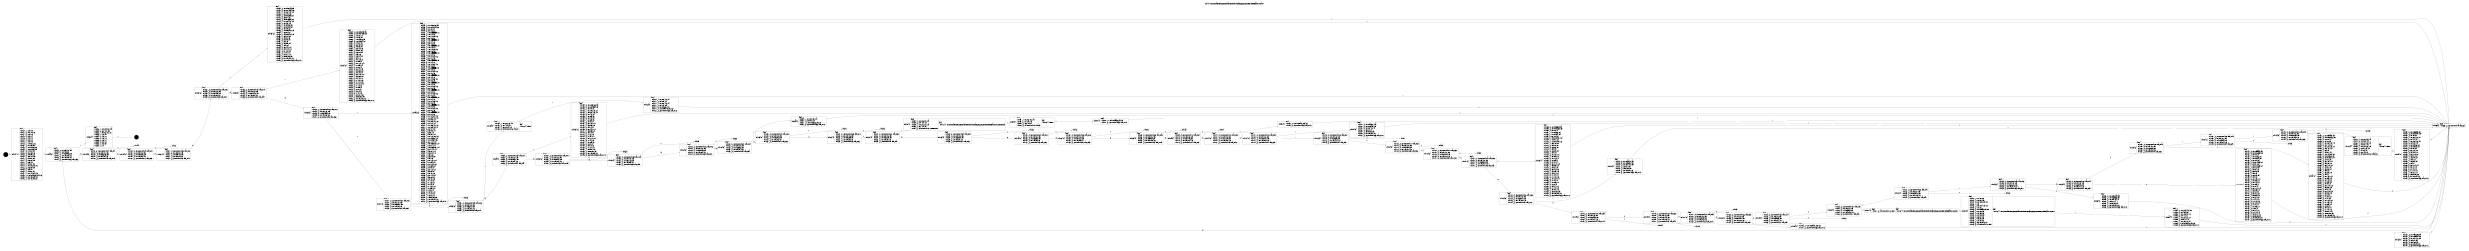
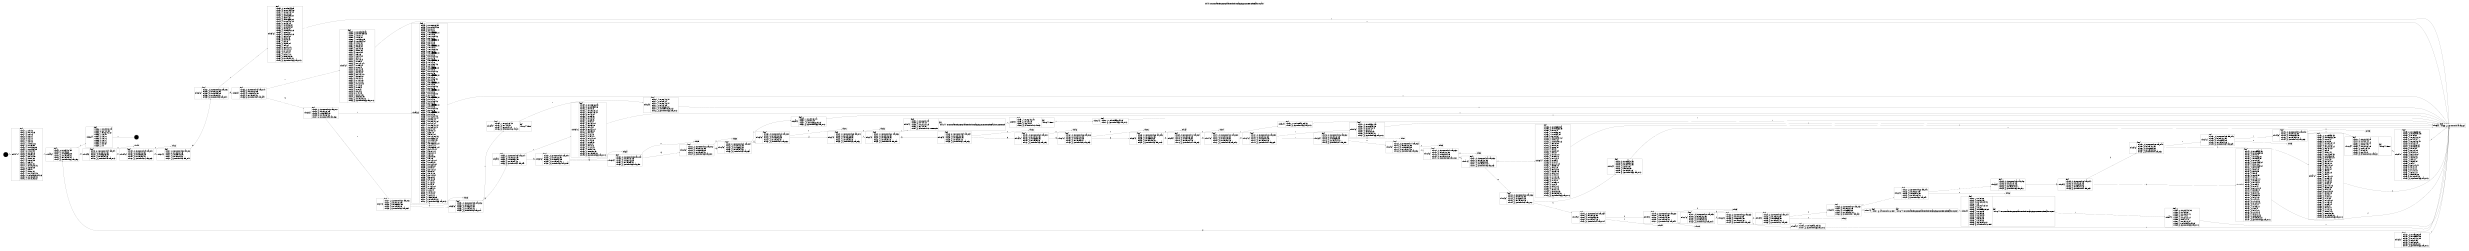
node "0x401e53 [30]": removed
edge "0x4017fb [28]" -> "0x401817 [28]": now "0x4017fb [28]" -> "0x40248f"
